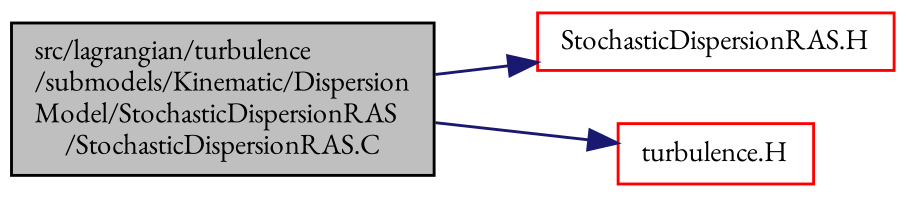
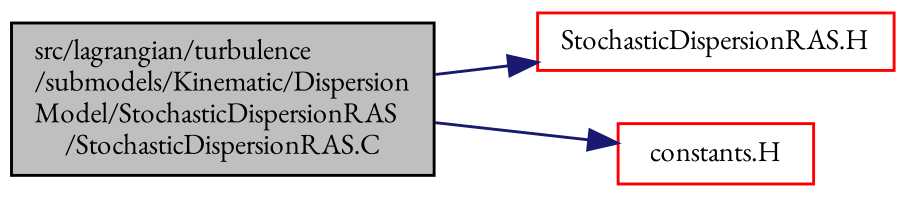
node "turbulence.H": label "turbulence.H" -> "constants.H"
